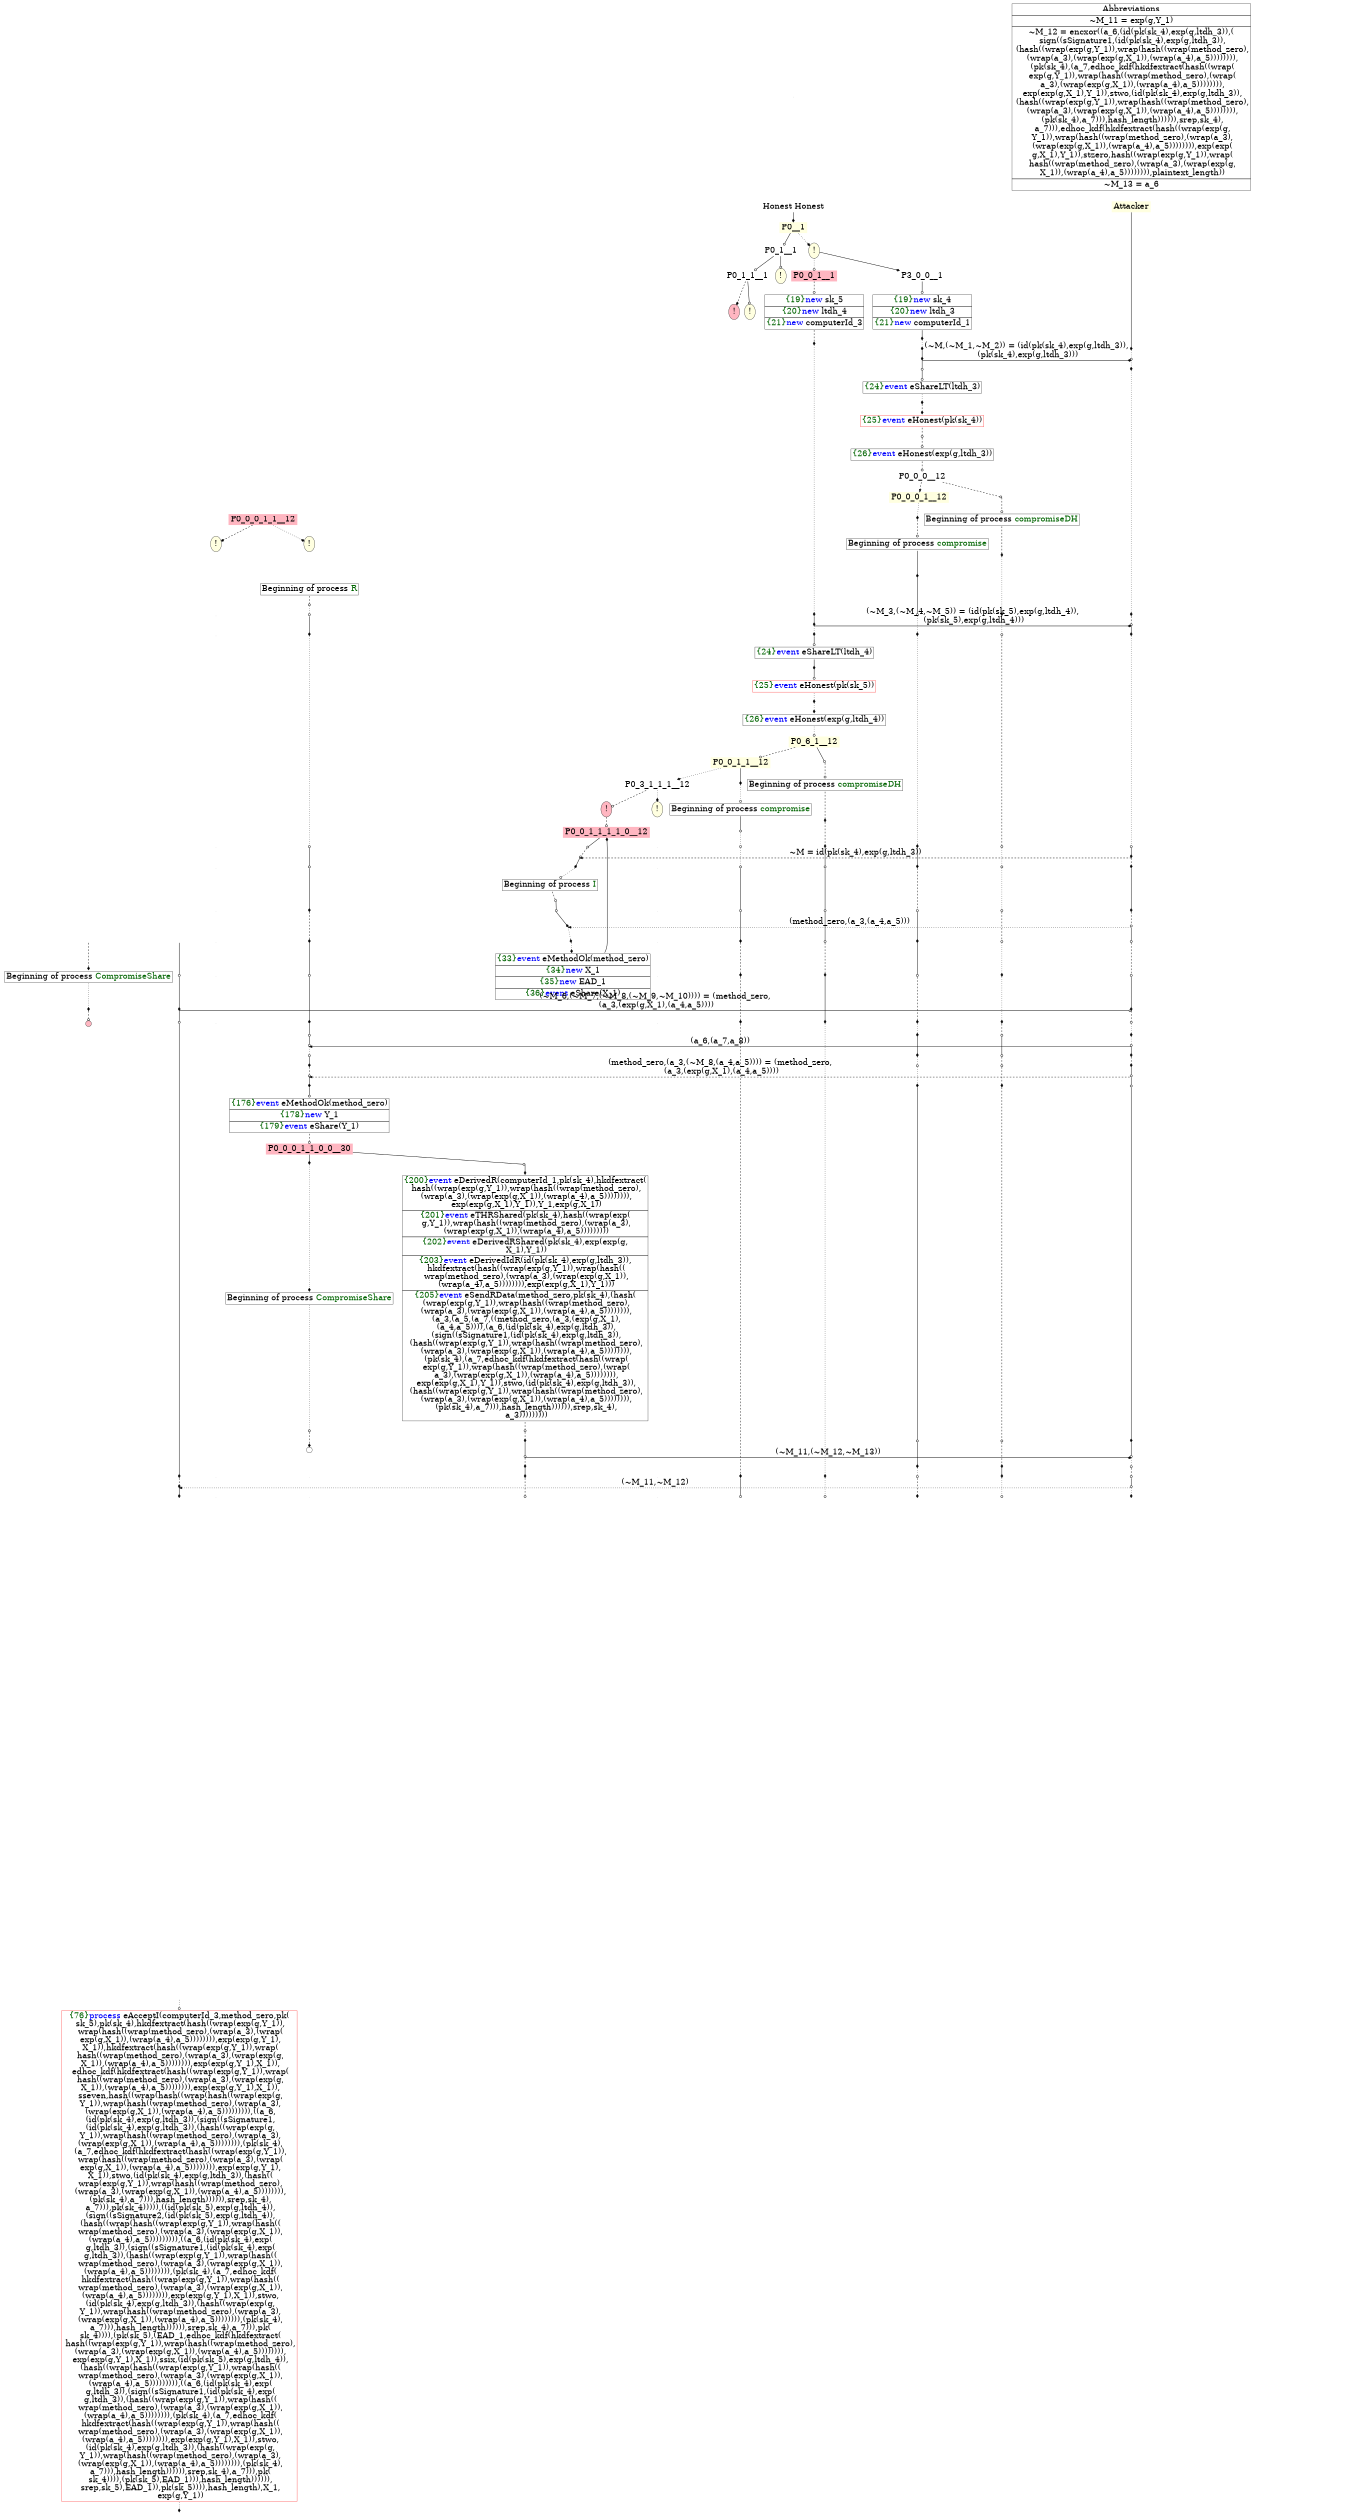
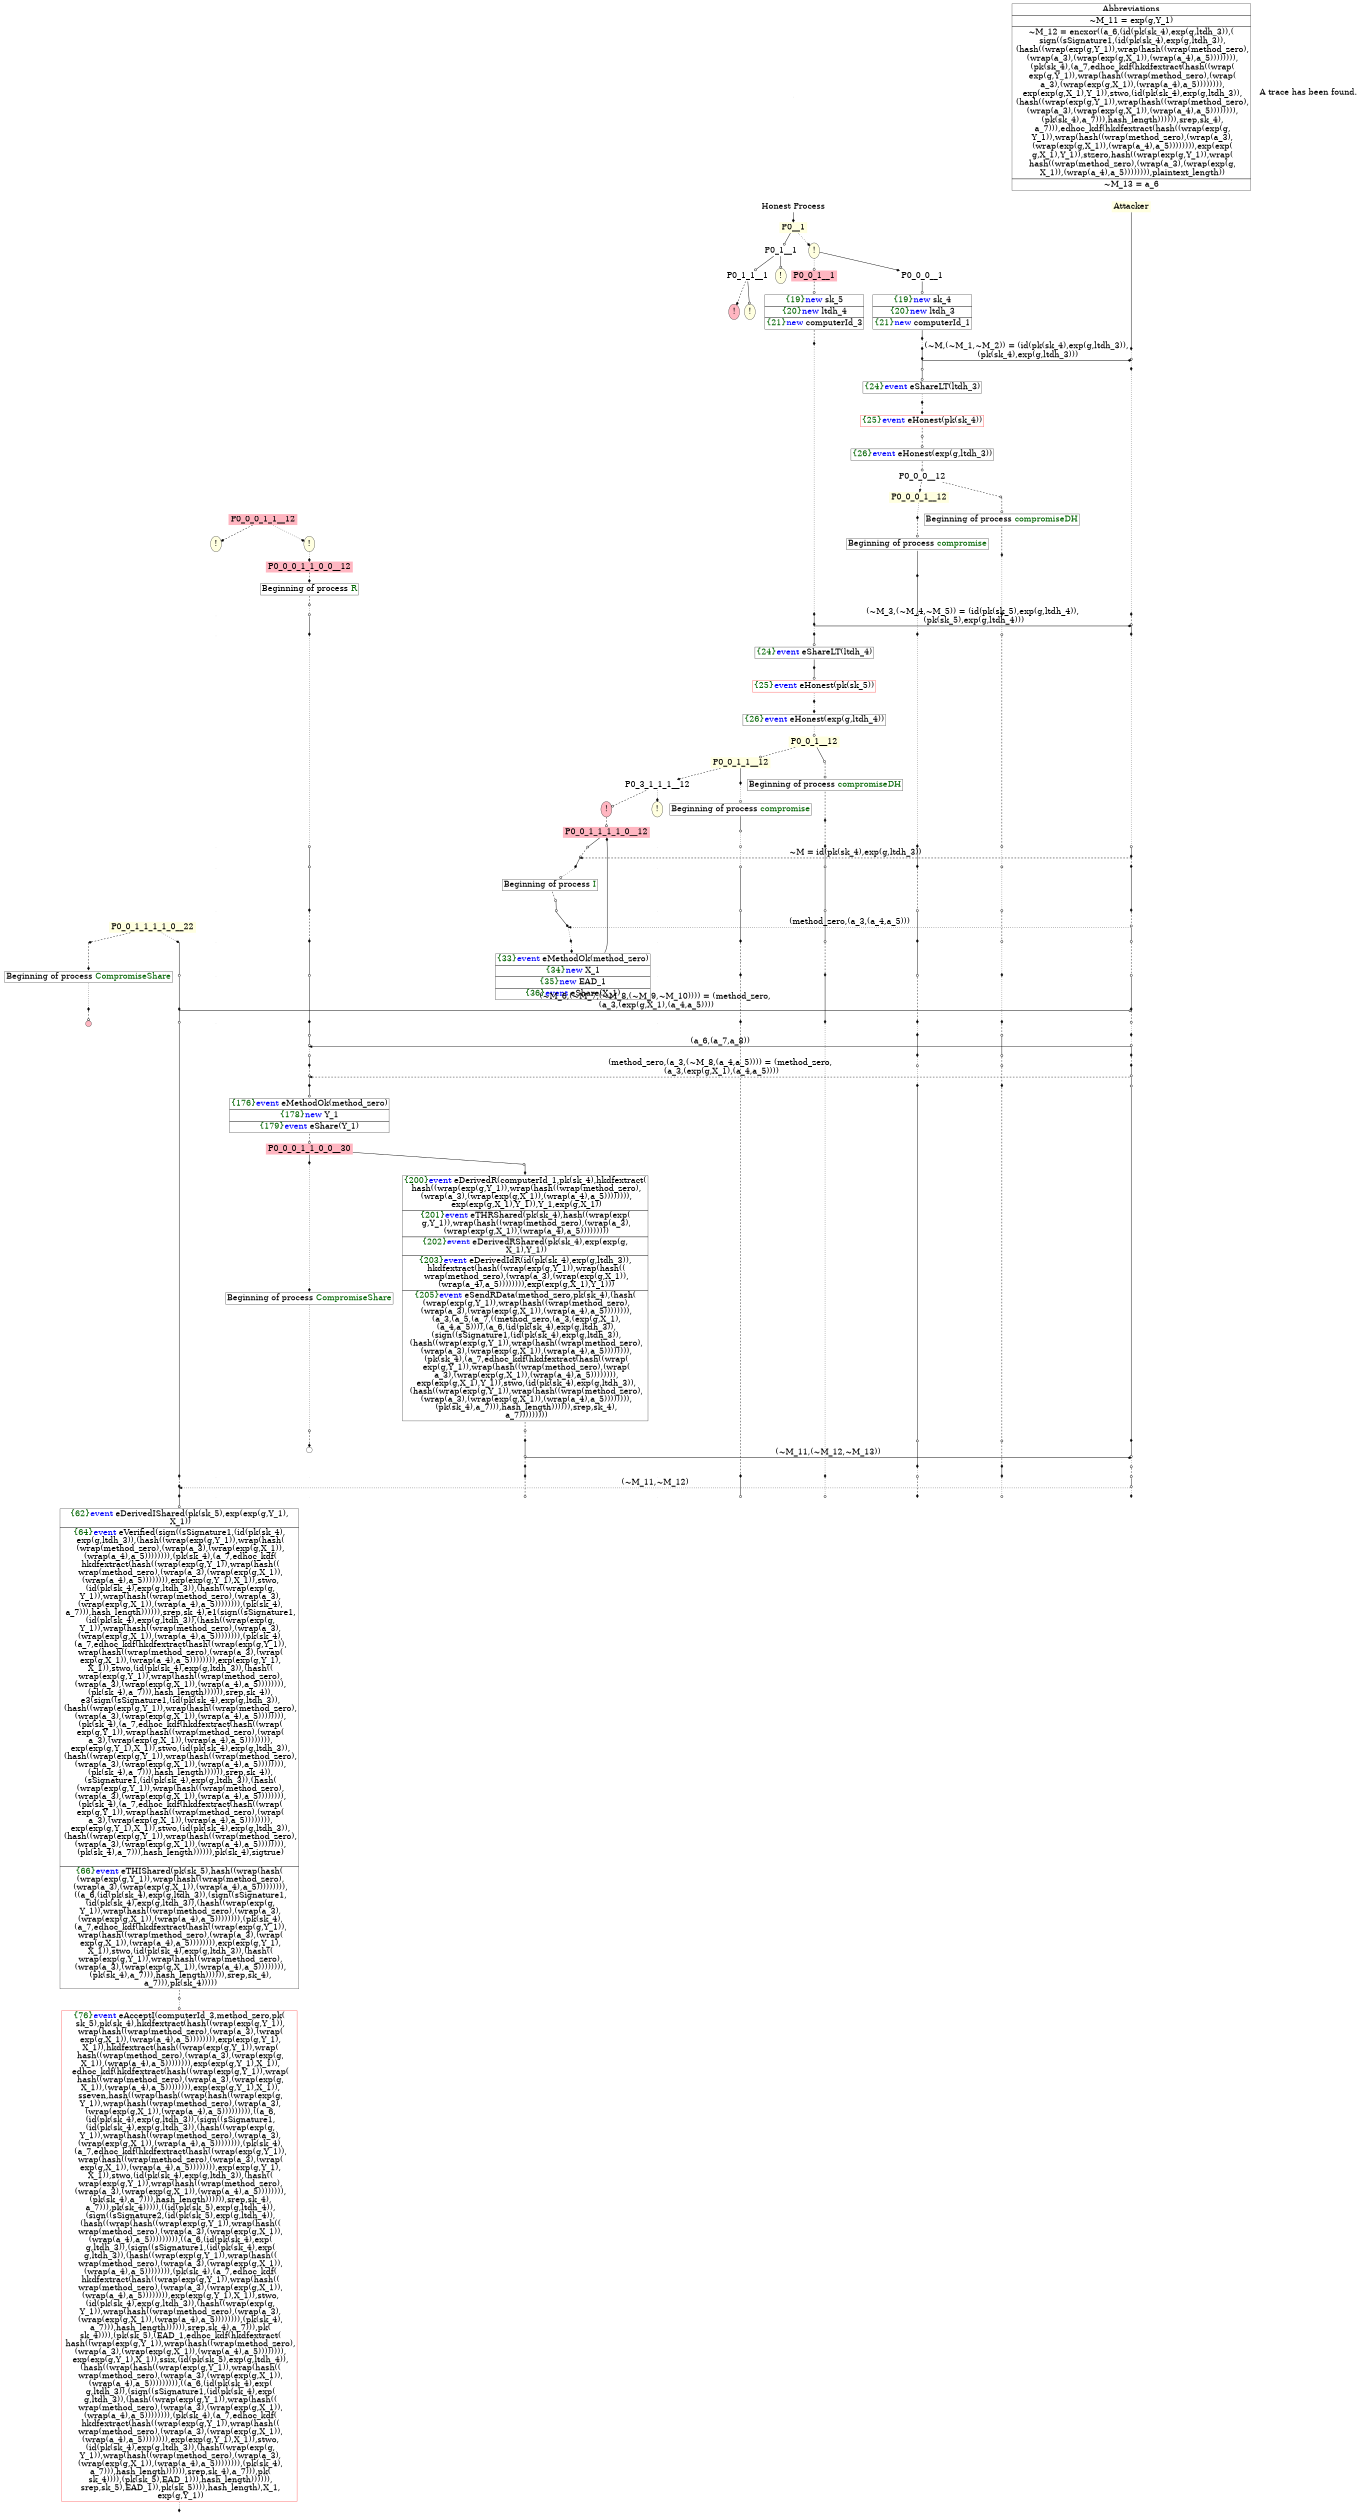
node "A trace has been found.": added
node "Honest Honest": label "Honest Honest" -> "Honest Process"
node "P3_0_0__1": label "P3_0_0__1" -> "P0_0_0__1"
node "P0_0_0_1_1_0_0__12": added
node "P0_6_1__12": label "P0_6_1__12" -> "P0_0_1__12"
edge "P0_0_1_1__12" -> "P0_3_1_1_1__12": style dotted -> dashed
node "P0_0_1_1_1_1_0__22": added
node "{200}": text "a_3)))))))))" -> "a_7)))))))))"
node "{62}": added
node "{76}": text "process" -> "event"
